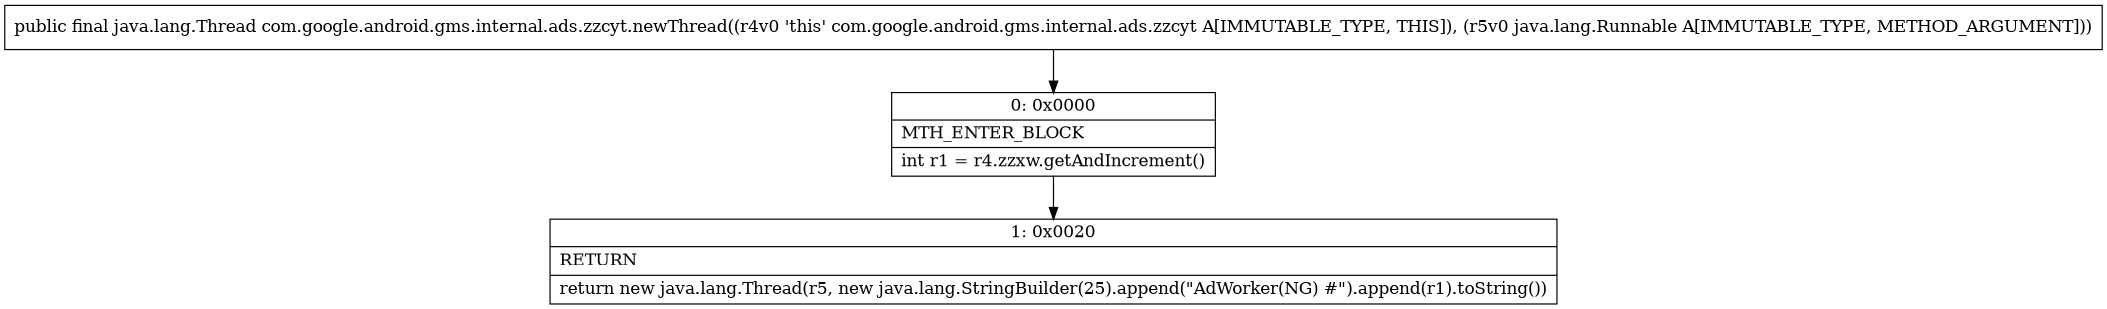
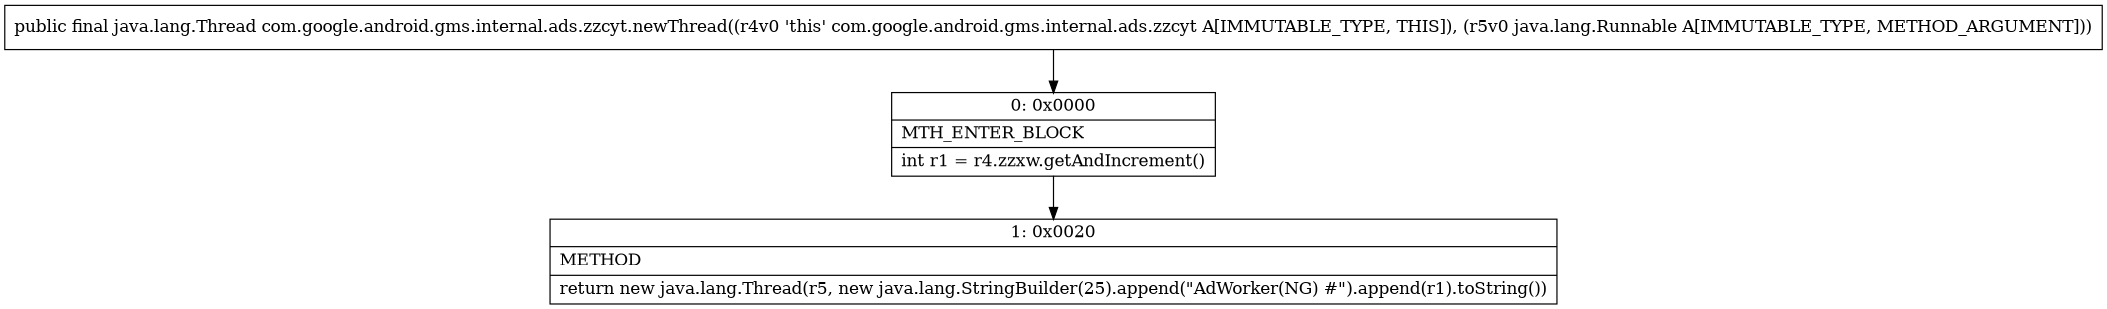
node "1: 0x0020": text "RETURN" -> "METHOD"
